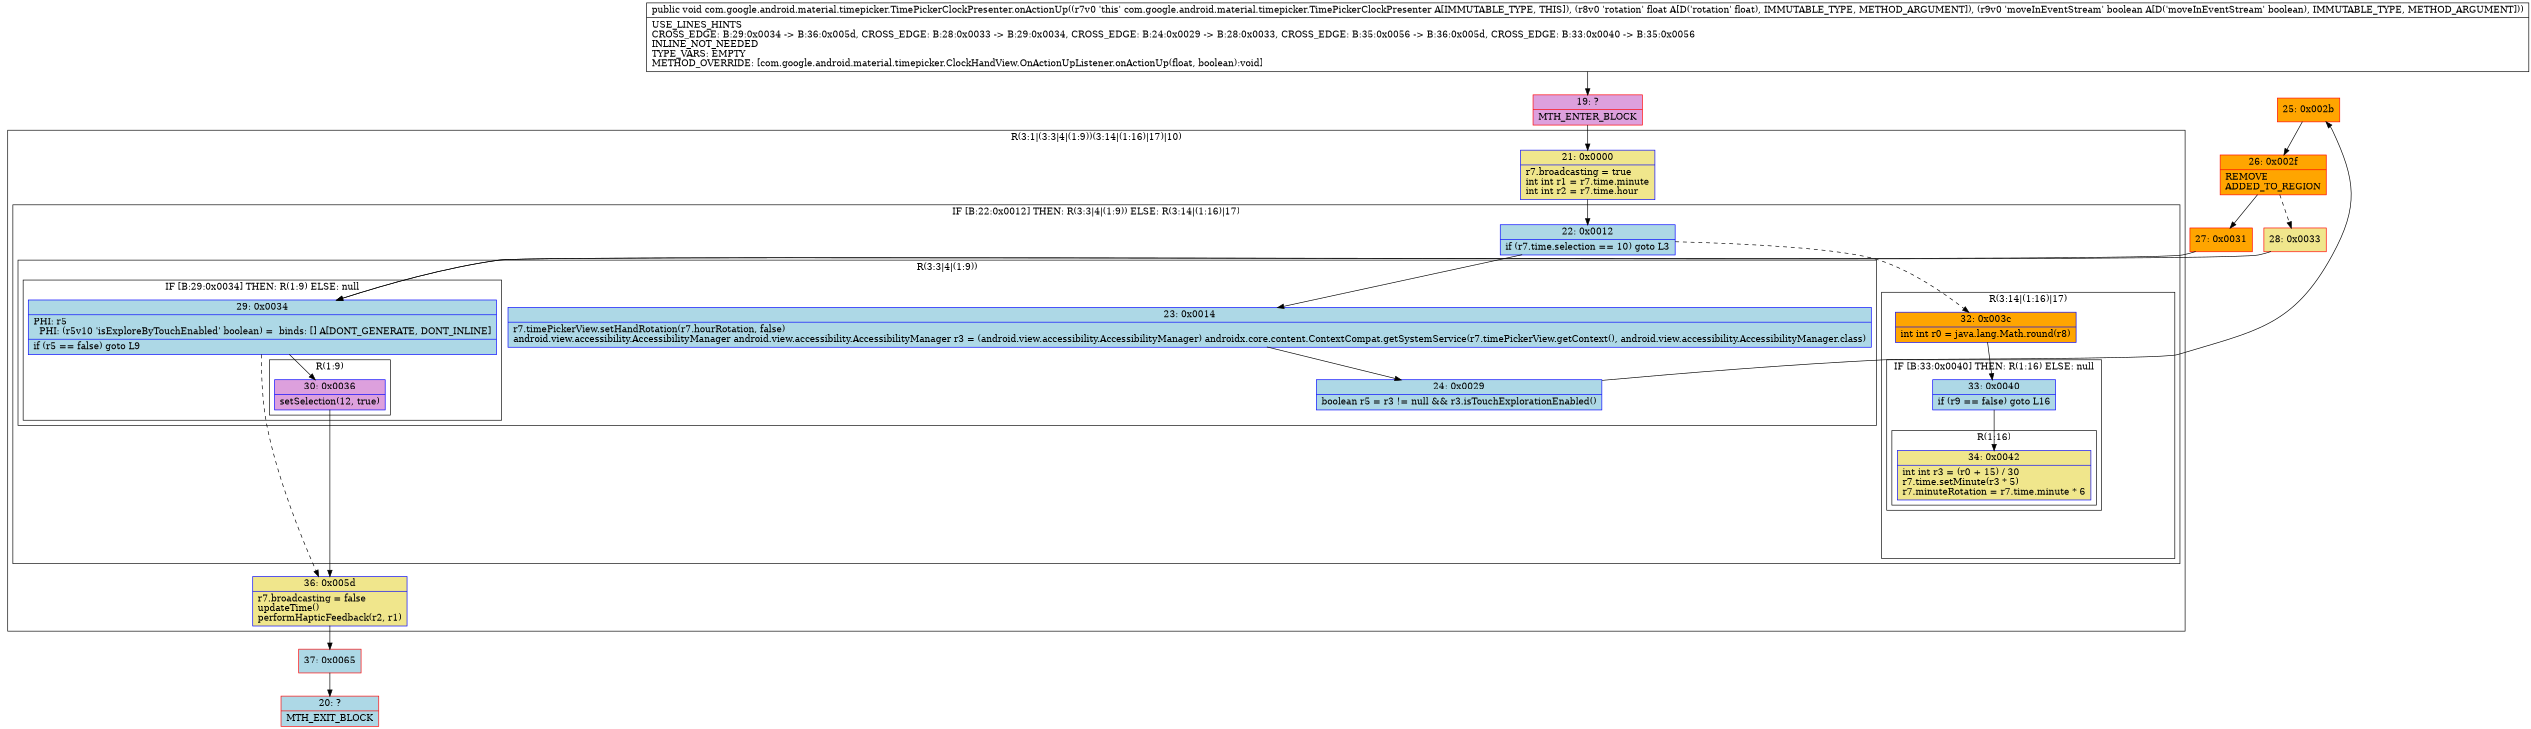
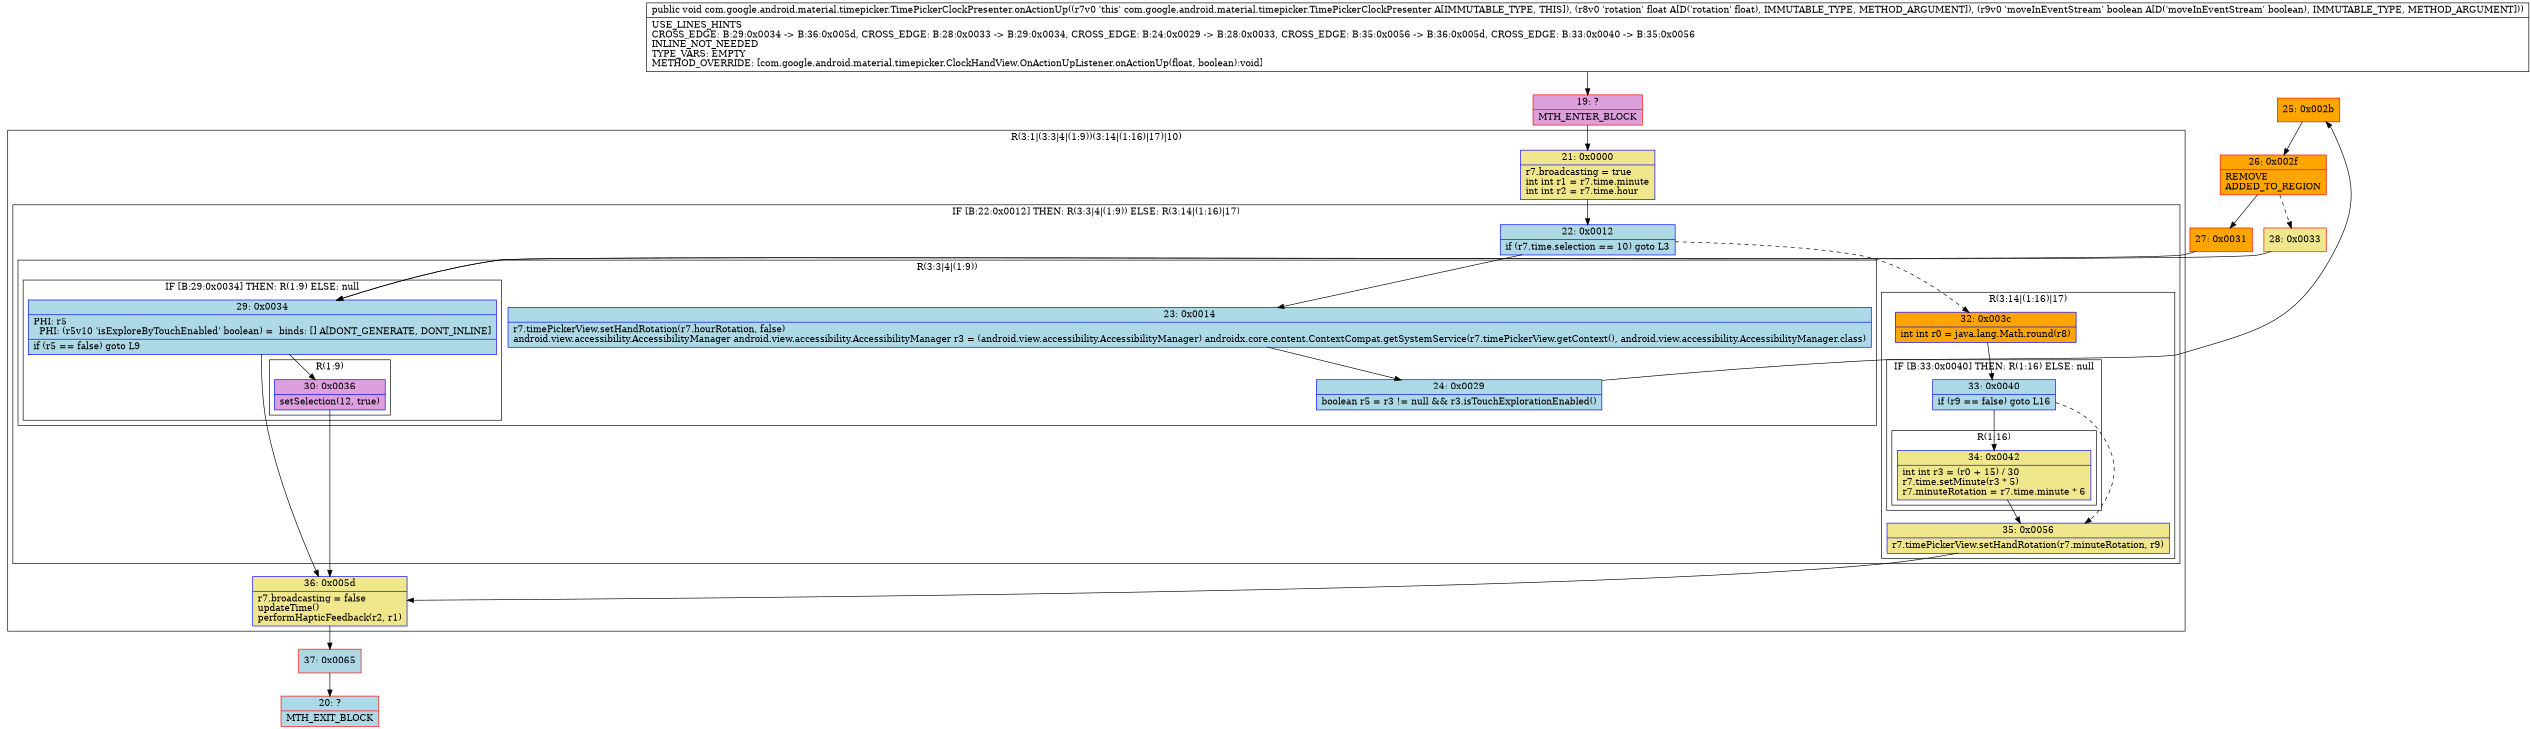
edge "29: 0x0034" -> "36: 0x005d": style dashed -> solid
node "35: 0x0056": added
